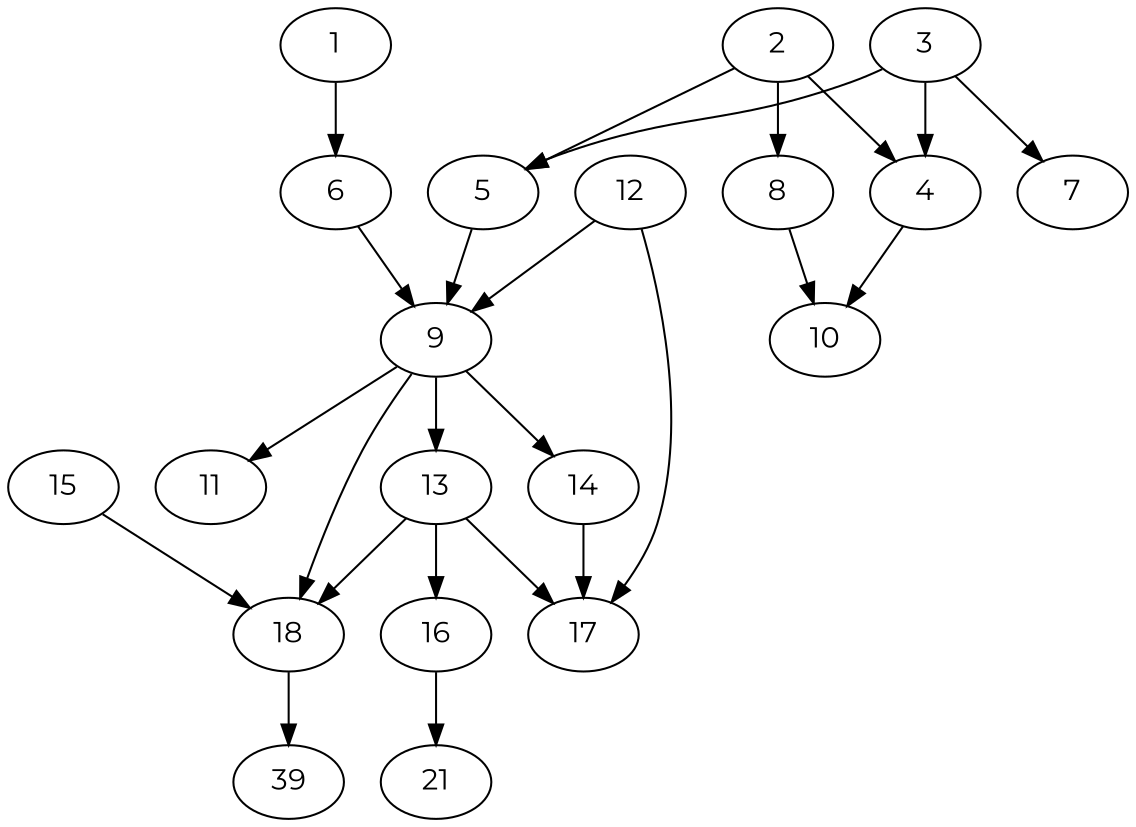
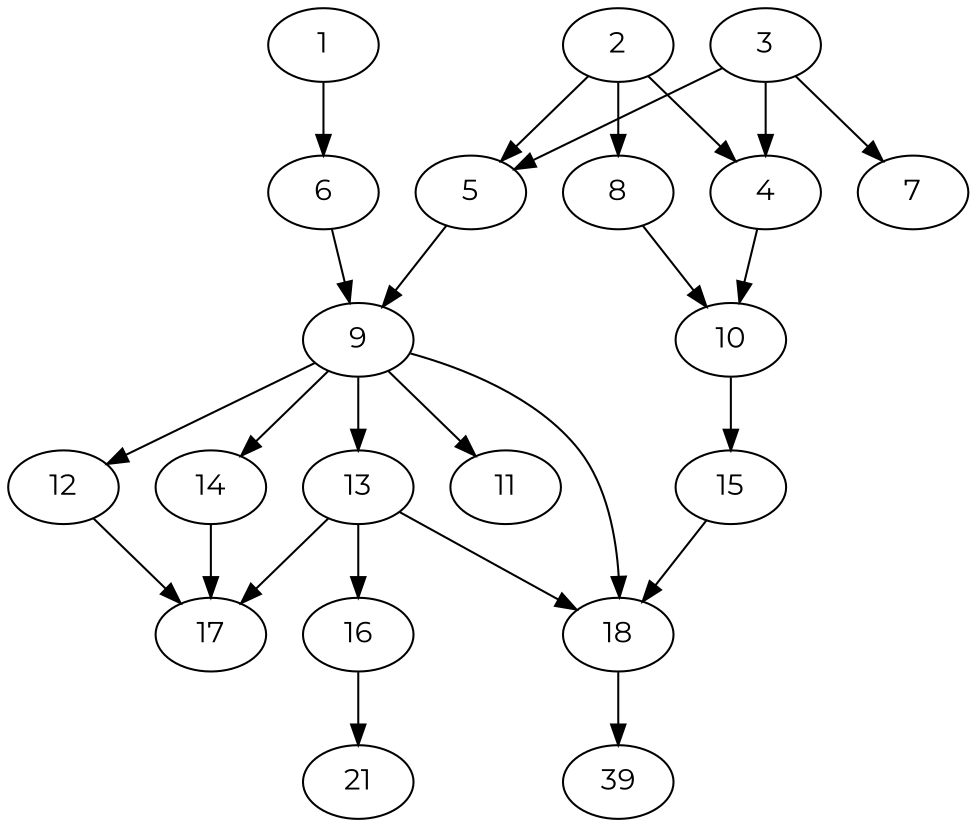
edge "12" -> "9": reversed
edge "10" -> "15": added
